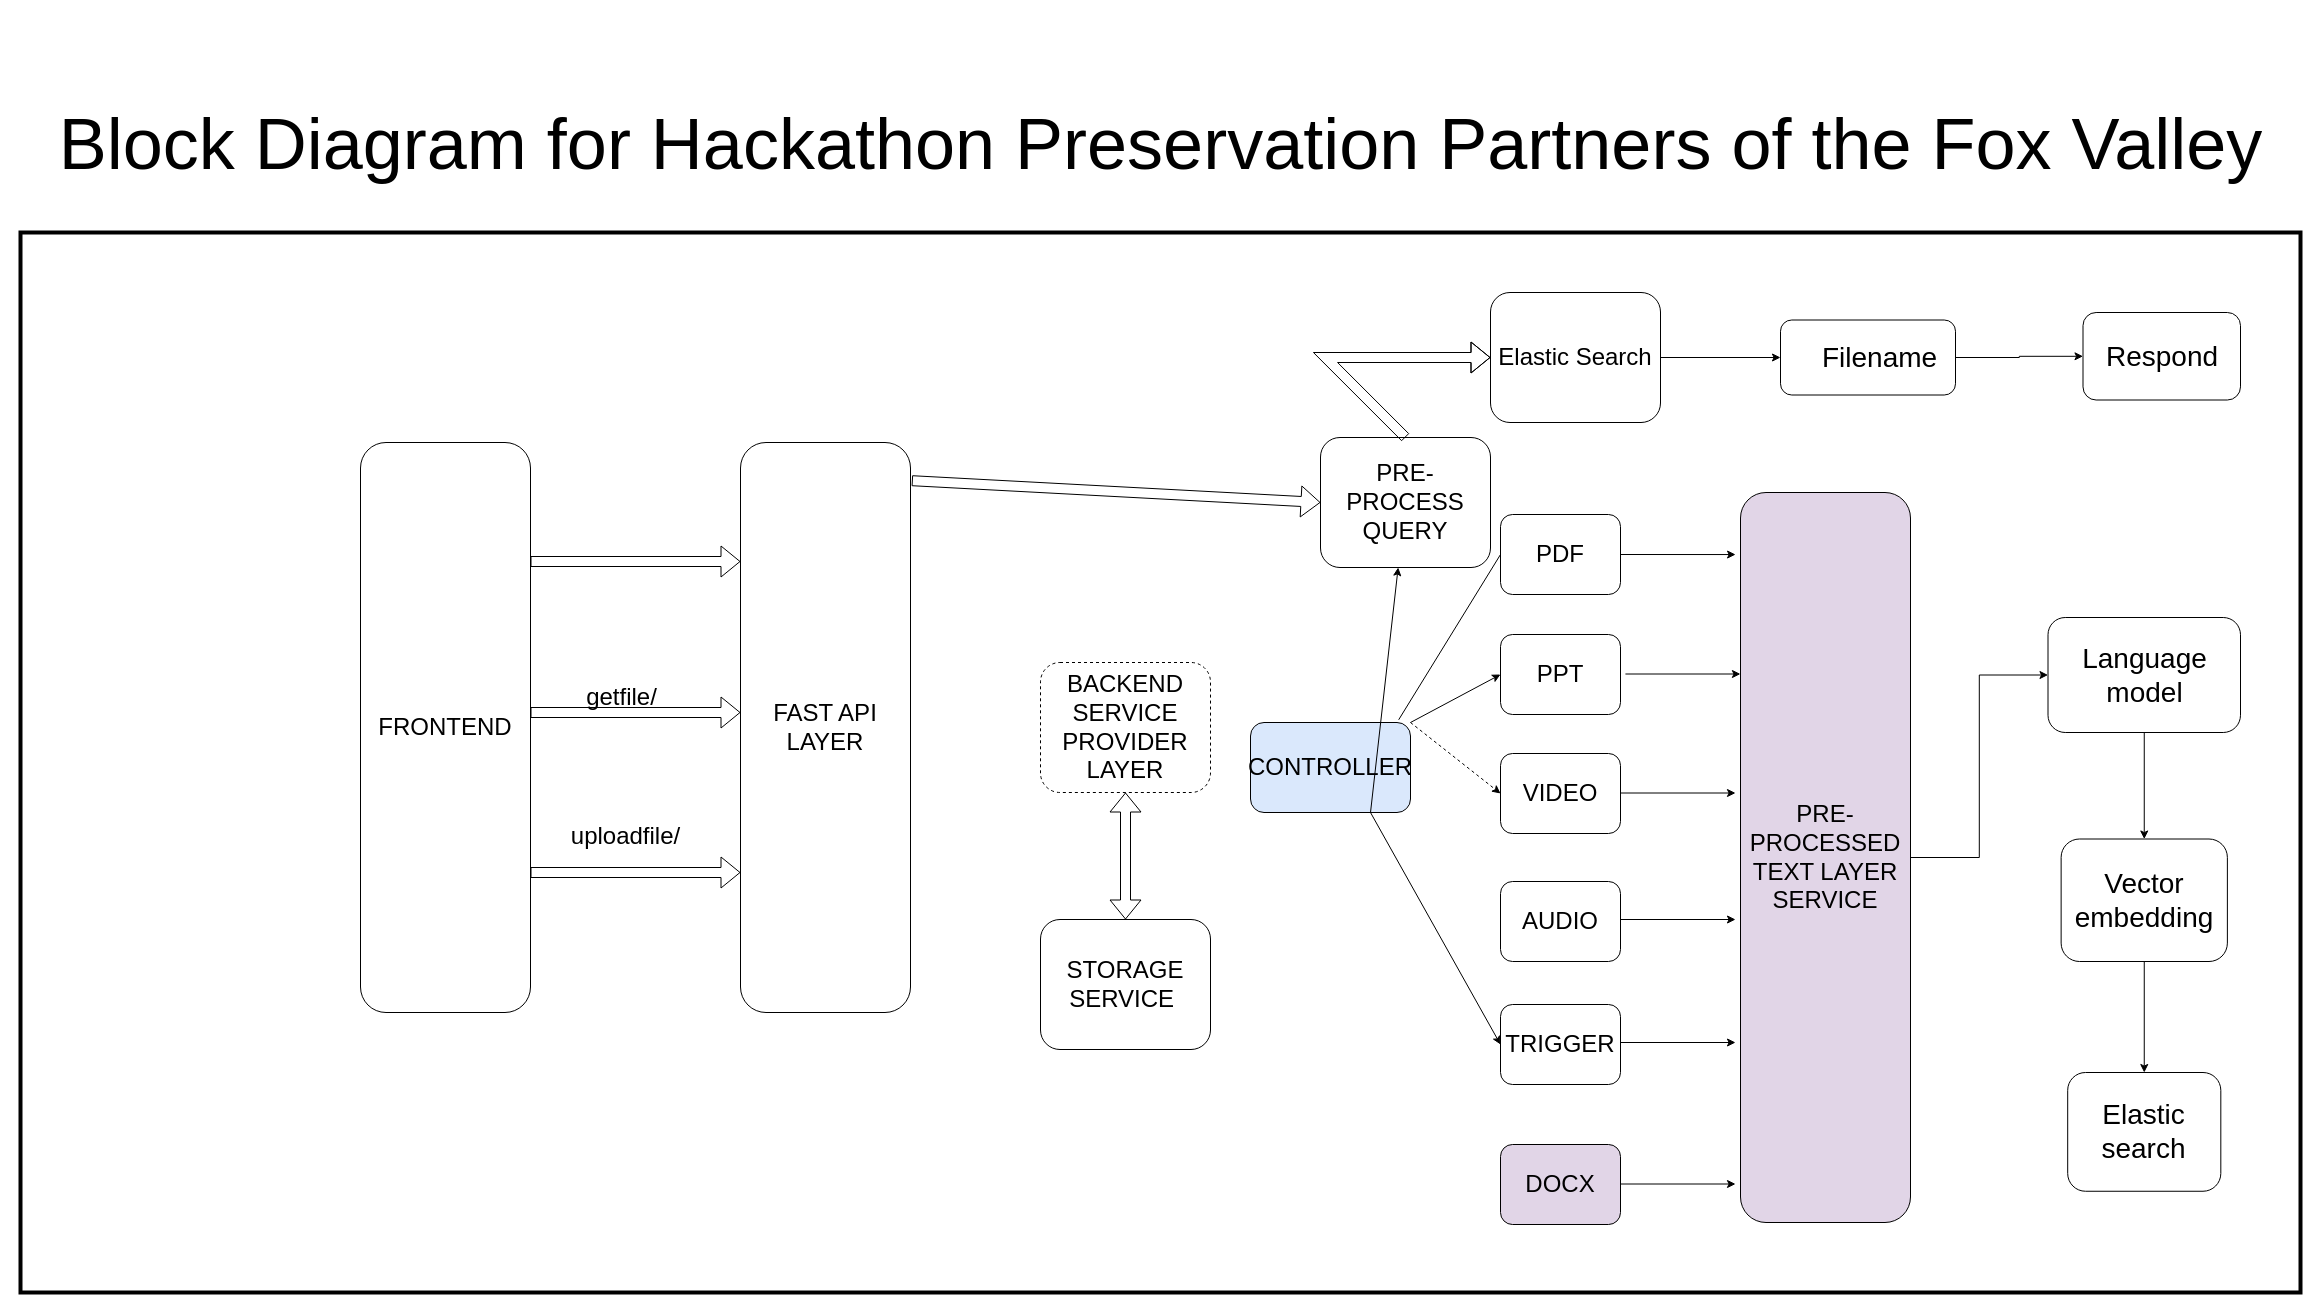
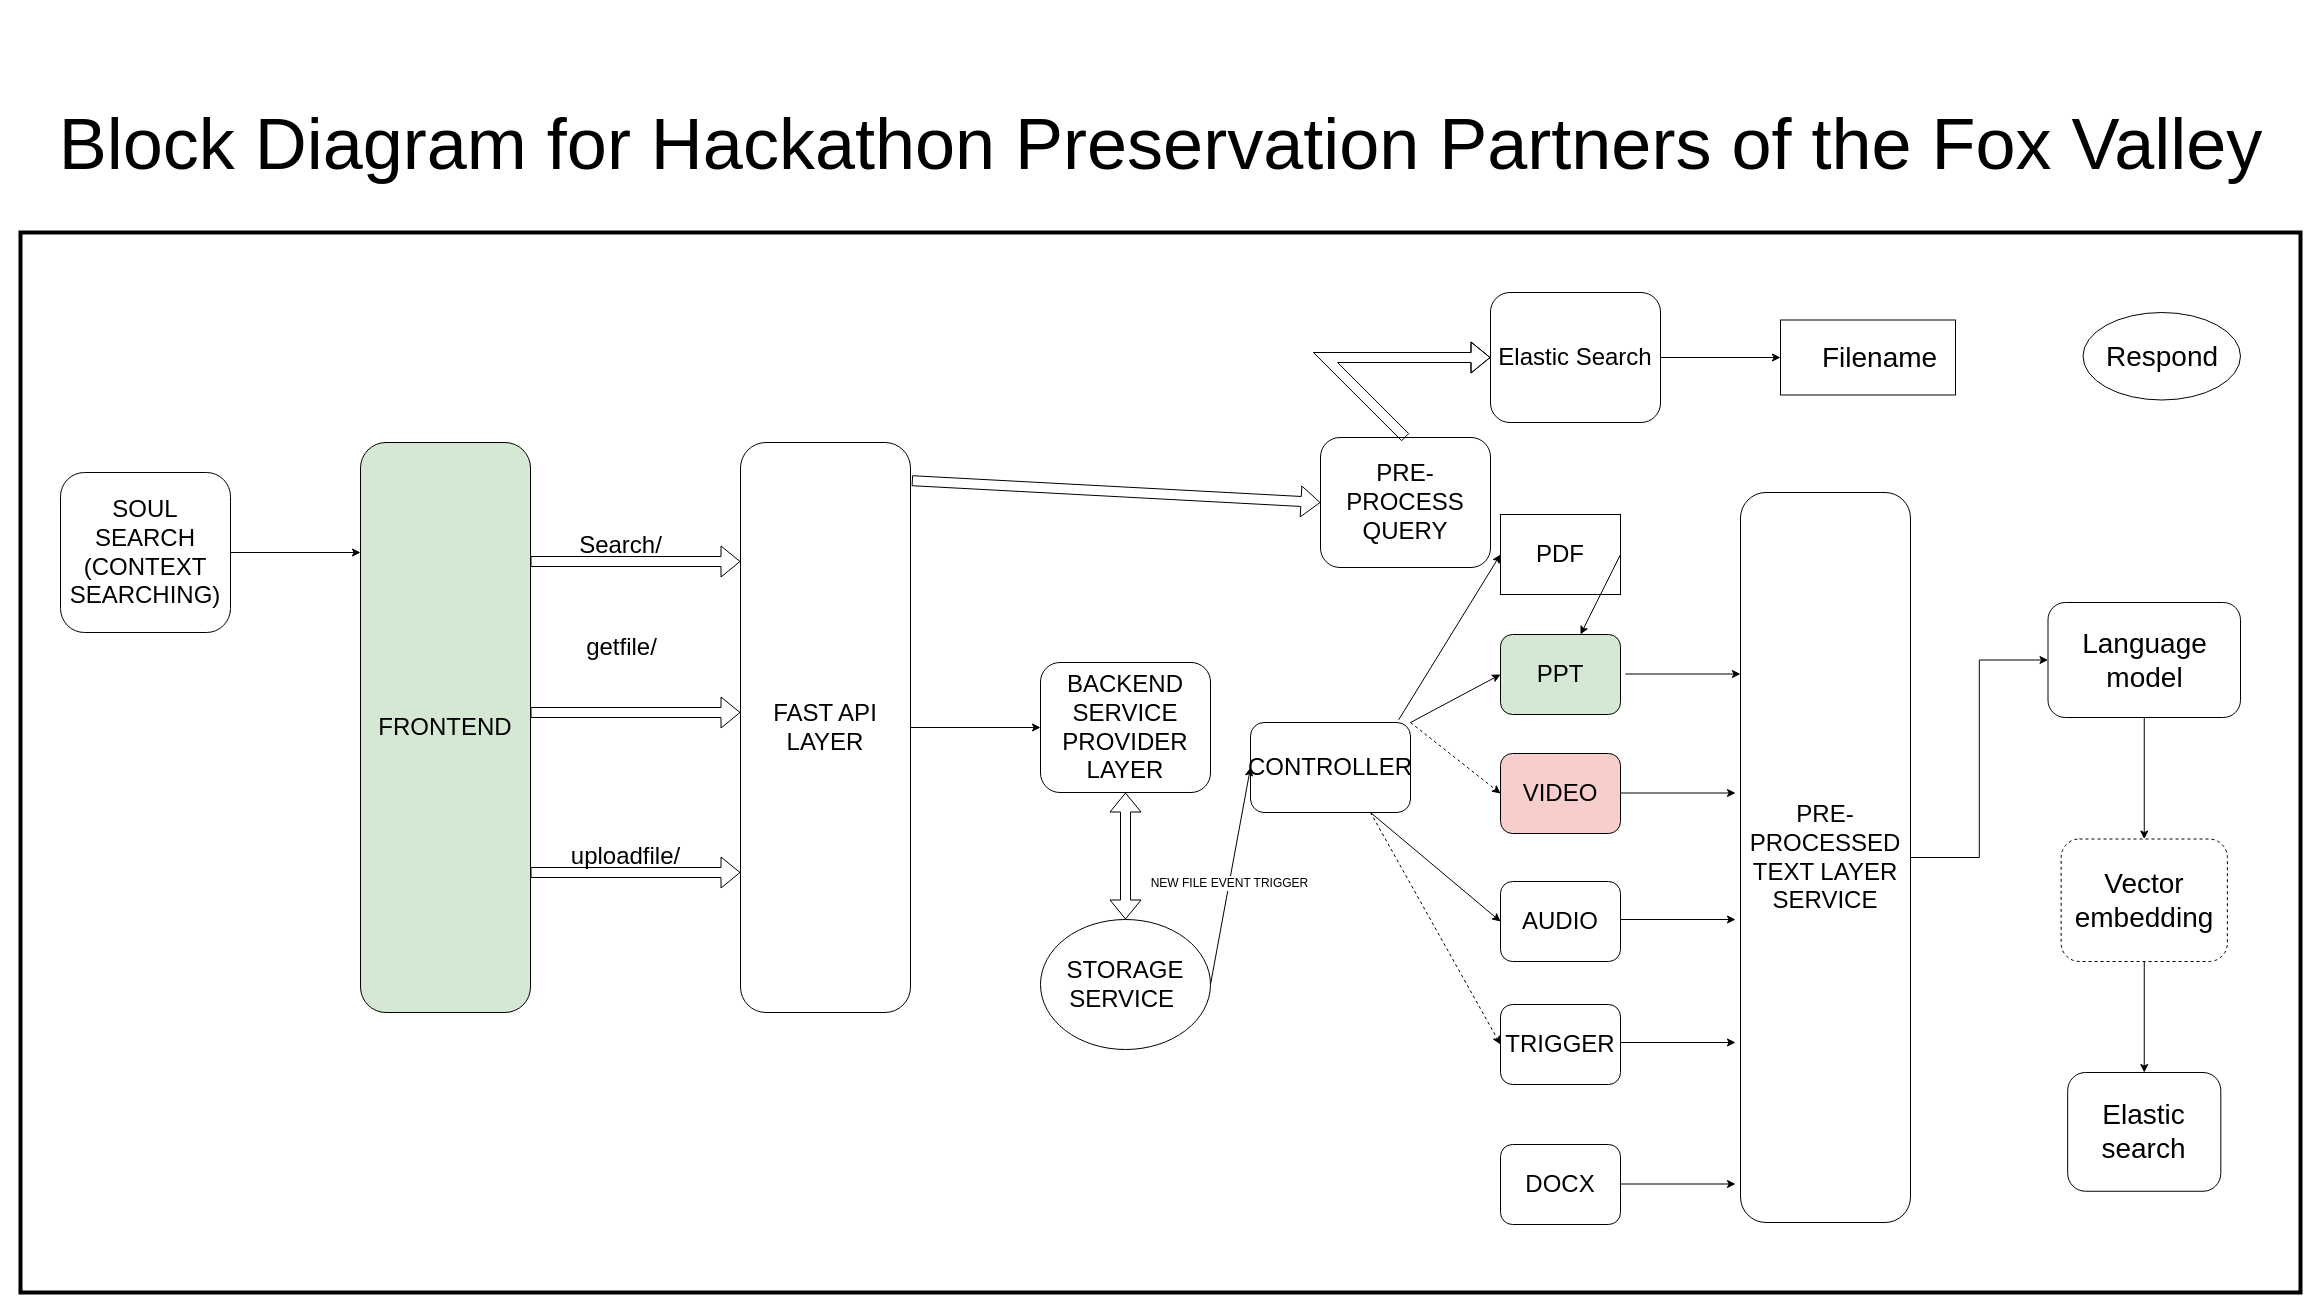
node "Respond": shape rounded rectangle -> ellipse
node "Filename": shape rounded rectangle -> rectangle
edge "Filename" -> "Respond": removed
node "Search/": added
node "SOUL SEARCH (CONTEXT SEARCHING)": added
edge "SOUL SEARCH (CONTEXT SEARCHING)" -> "FRONTEND": added
node "PDF": shape rounded rectangle -> rectangle
edge "PDF" -> "PRE-PROCESSED TEXT LAYER SERVICE": now "PDF" -> "PPT"
edge "PDF" -- "CONTROLLER": arrowhead none -> classic
node "PPT": fillcolor #ffffff -> #d5e8d4
node "Language model": moved (2144, 675) -> (2144, 660)
edge "CONTROLLER" -> "PRE-PROCESS QUERY": now "CONTROLLER" -> "AUDIO"
node "getfile/": moved (622, 698) -> (622, 648)
node "FRONTEND": fillcolor #ffffff -> #d5e8d4
edge "FAST API LAYER" -> "BACKEND SERVICE PROVIDER LAYER": added
node "BACKEND SERVICE PROVIDER LAYER": style dashed -> solid
node "CONTROLLER": fillcolor #dae8fc -> #ffffff
node "VIDEO": fillcolor #ffffff -> #f8cecc
node "uploadfile/": moved (626, 837) -> (626, 857)
node "PRE-PROCESSED TEXT LAYER SERVICE": fillcolor #e1d5e7 -> #ffffff
edge "STORAGE SERVICE" -> "CONTROLLER": added, label "NEW FILE EVENT TRIGGER"
node "Vector embedding": style solid -> dashed
edge "CONTROLLER" -> "TRIGGER": style solid -> dashed
node "STORAGE SERVICE": shape rounded rectangle -> ellipse
node "DOCX": fillcolor #e1d5e7 -> #ffffff
